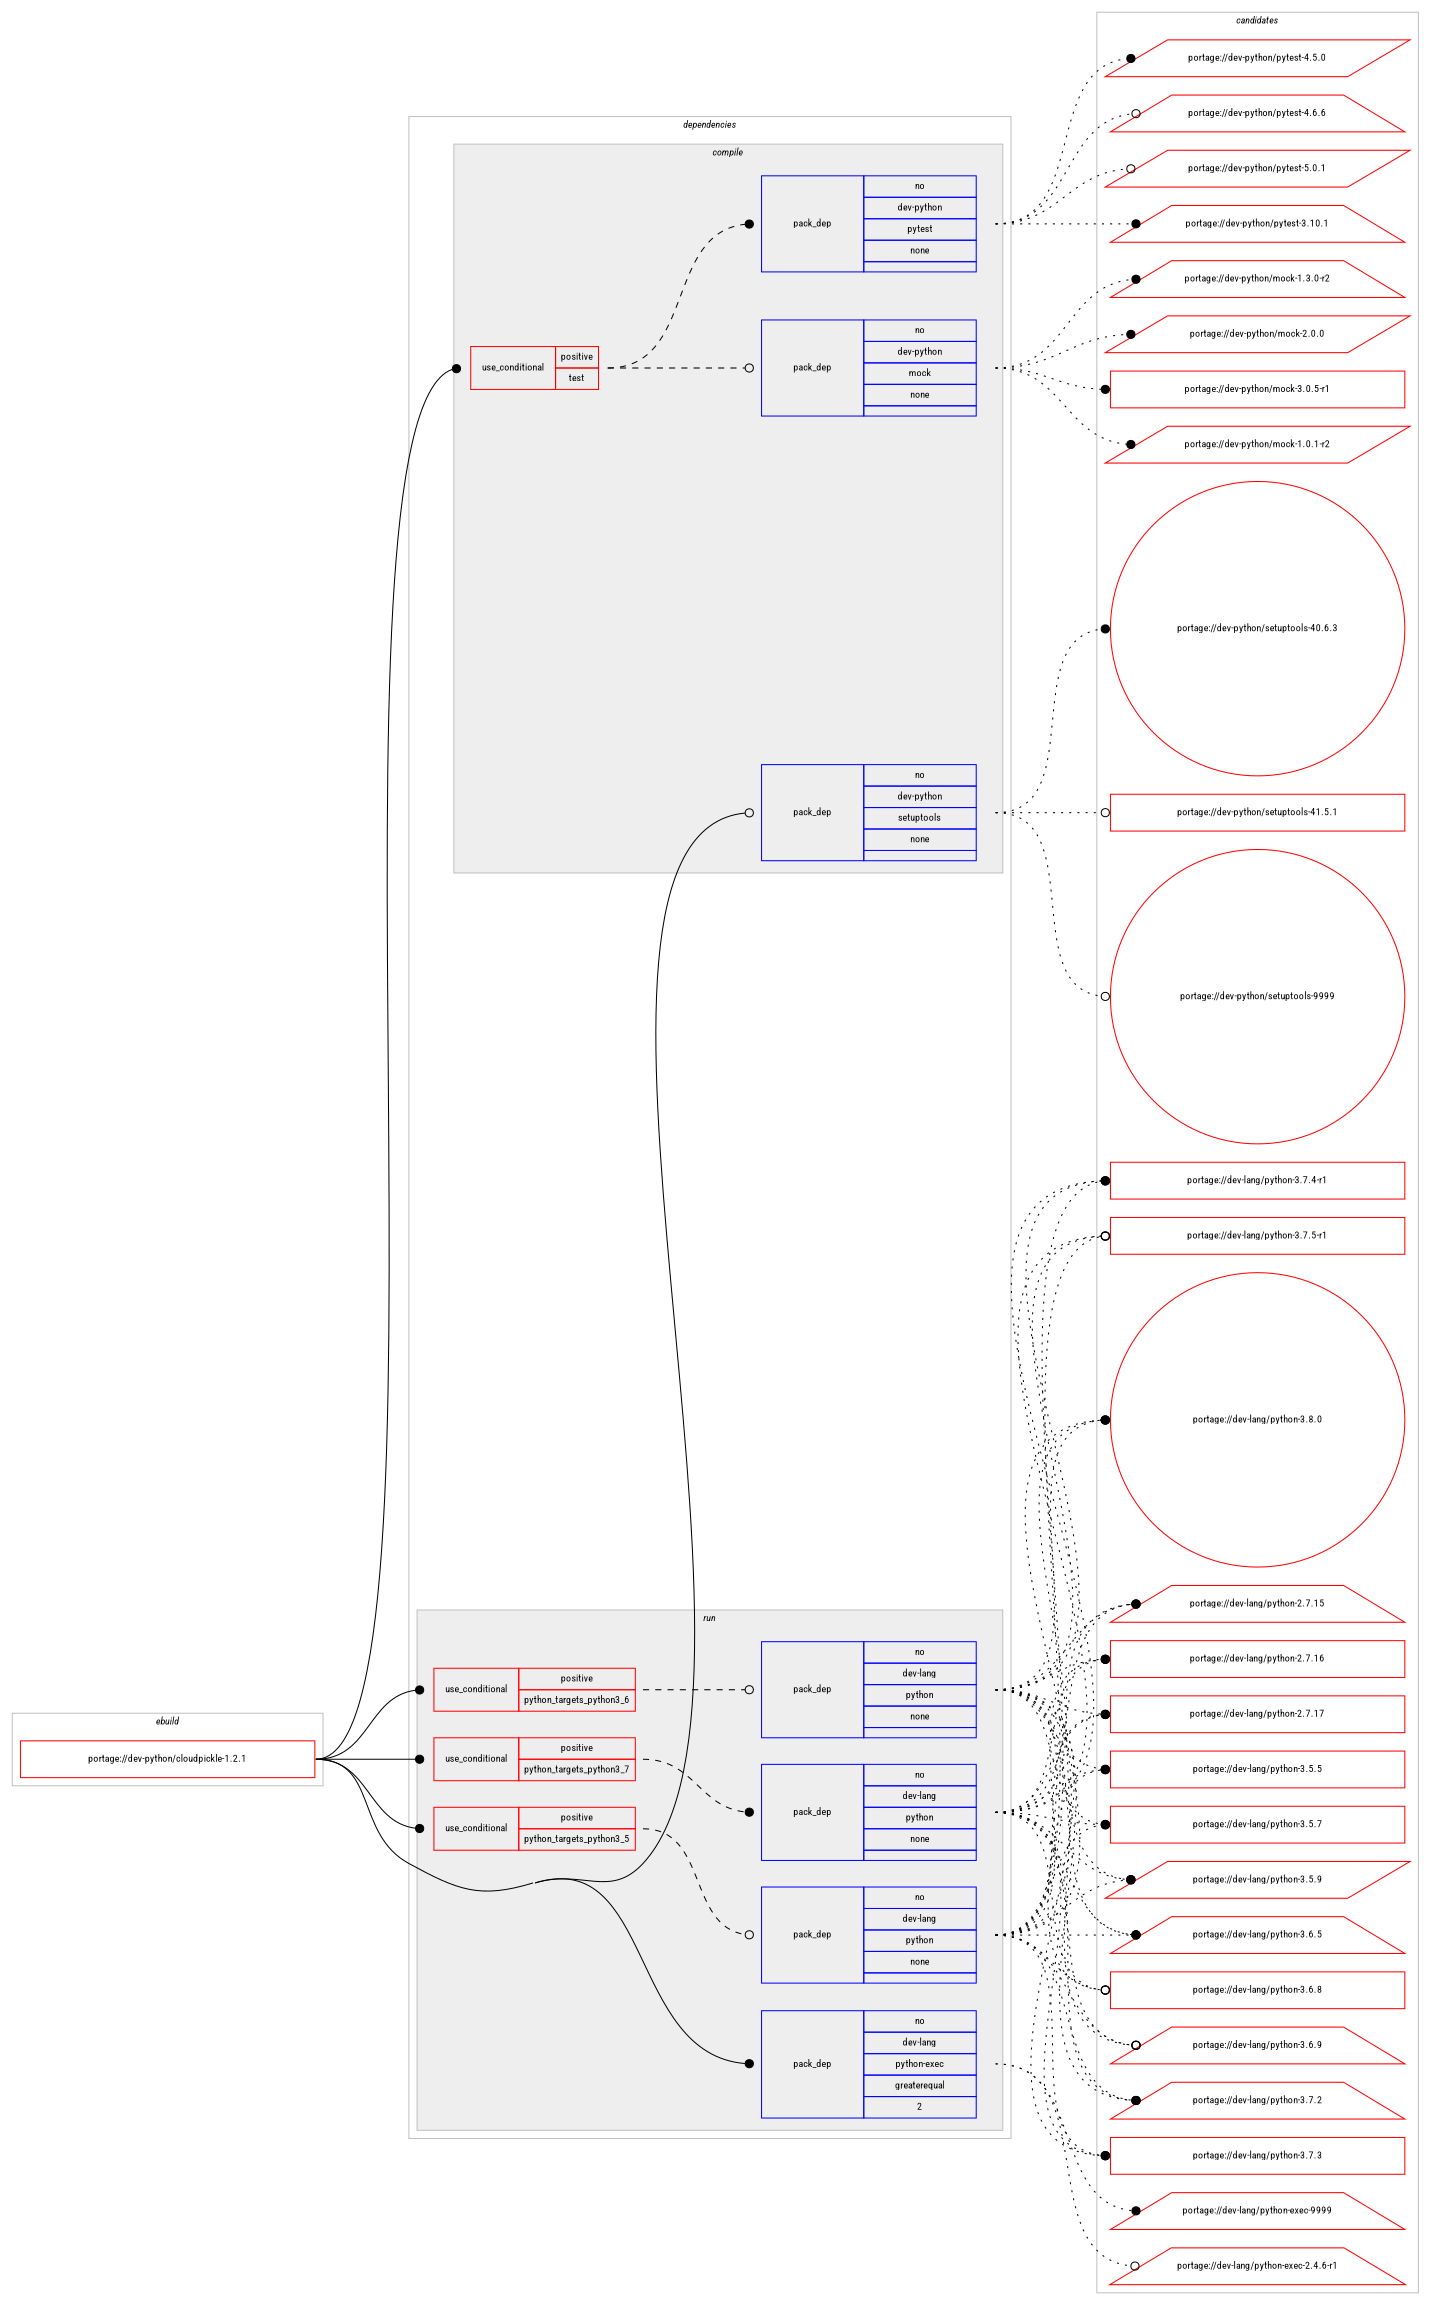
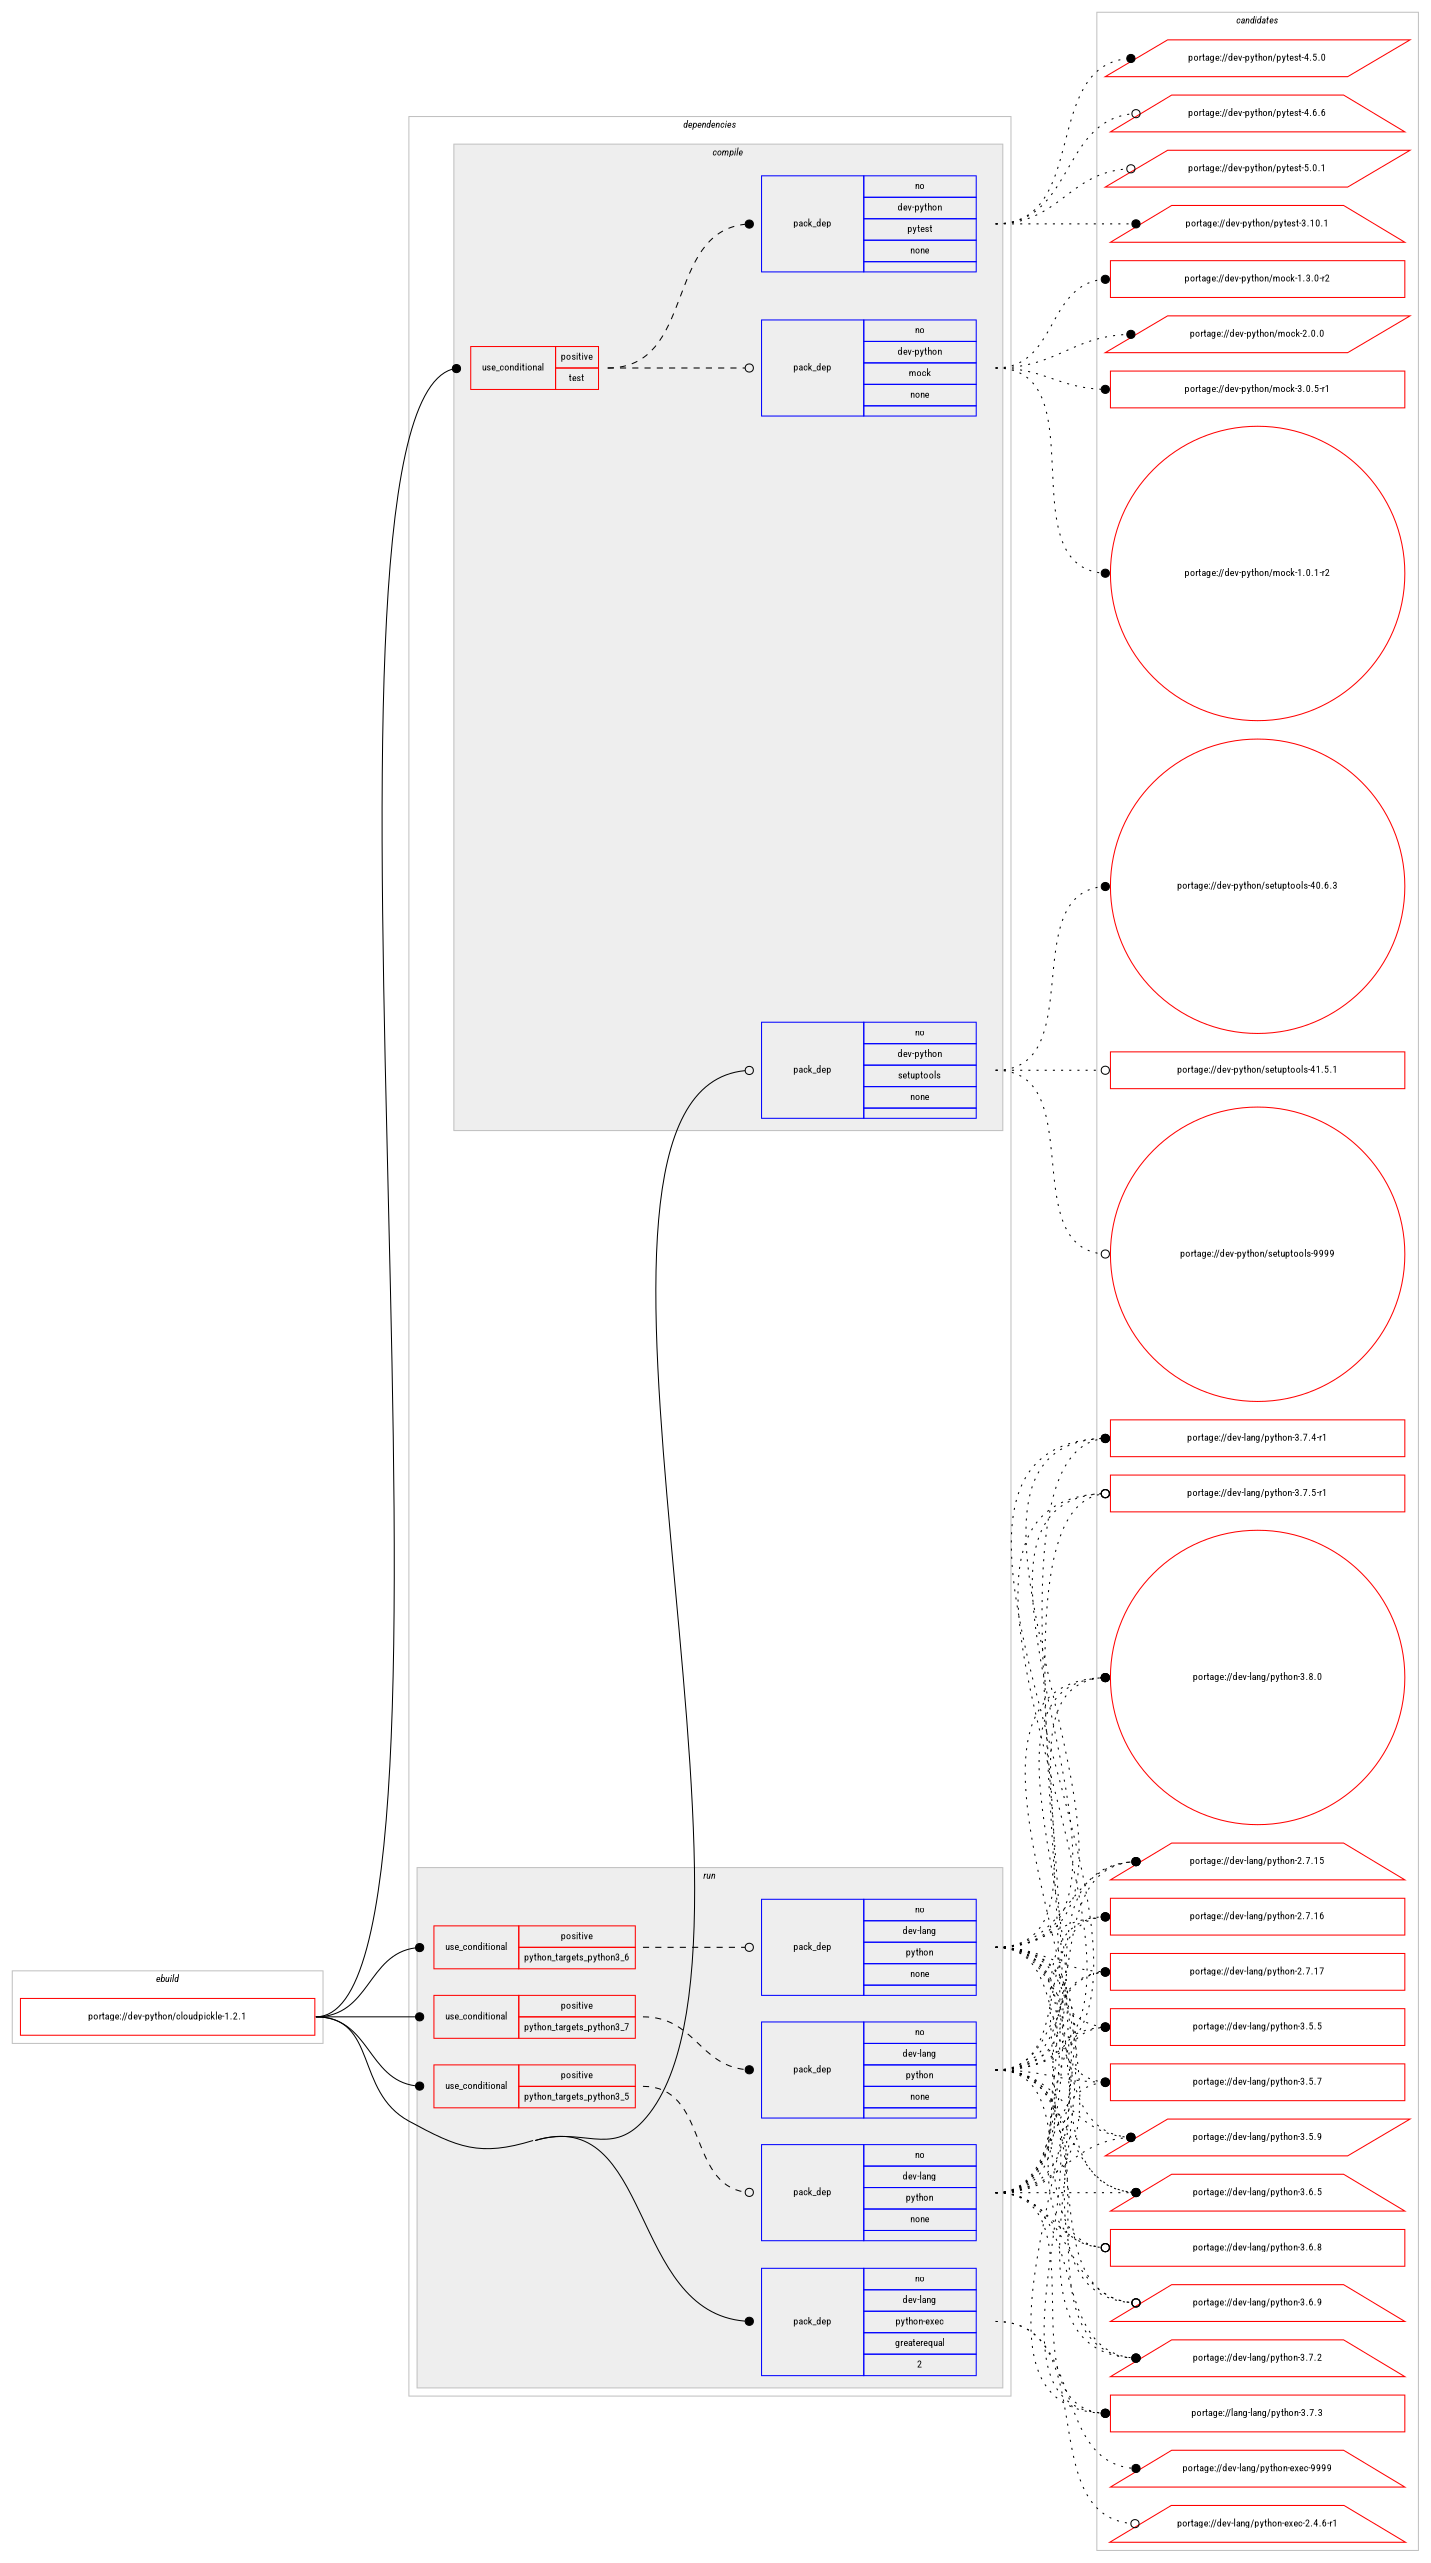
node "portage://dev-python/mock-1.3.0-r2": shape trapezium -> box
node "portage://dev-python/mock-1.0.1-r2": shape parallelogram -> circle
node "portage://dev-lang/python-3.7.3": label "portage://dev-lang/python-3.7.3" -> "portage://lang-lang/python-3.7.3"
